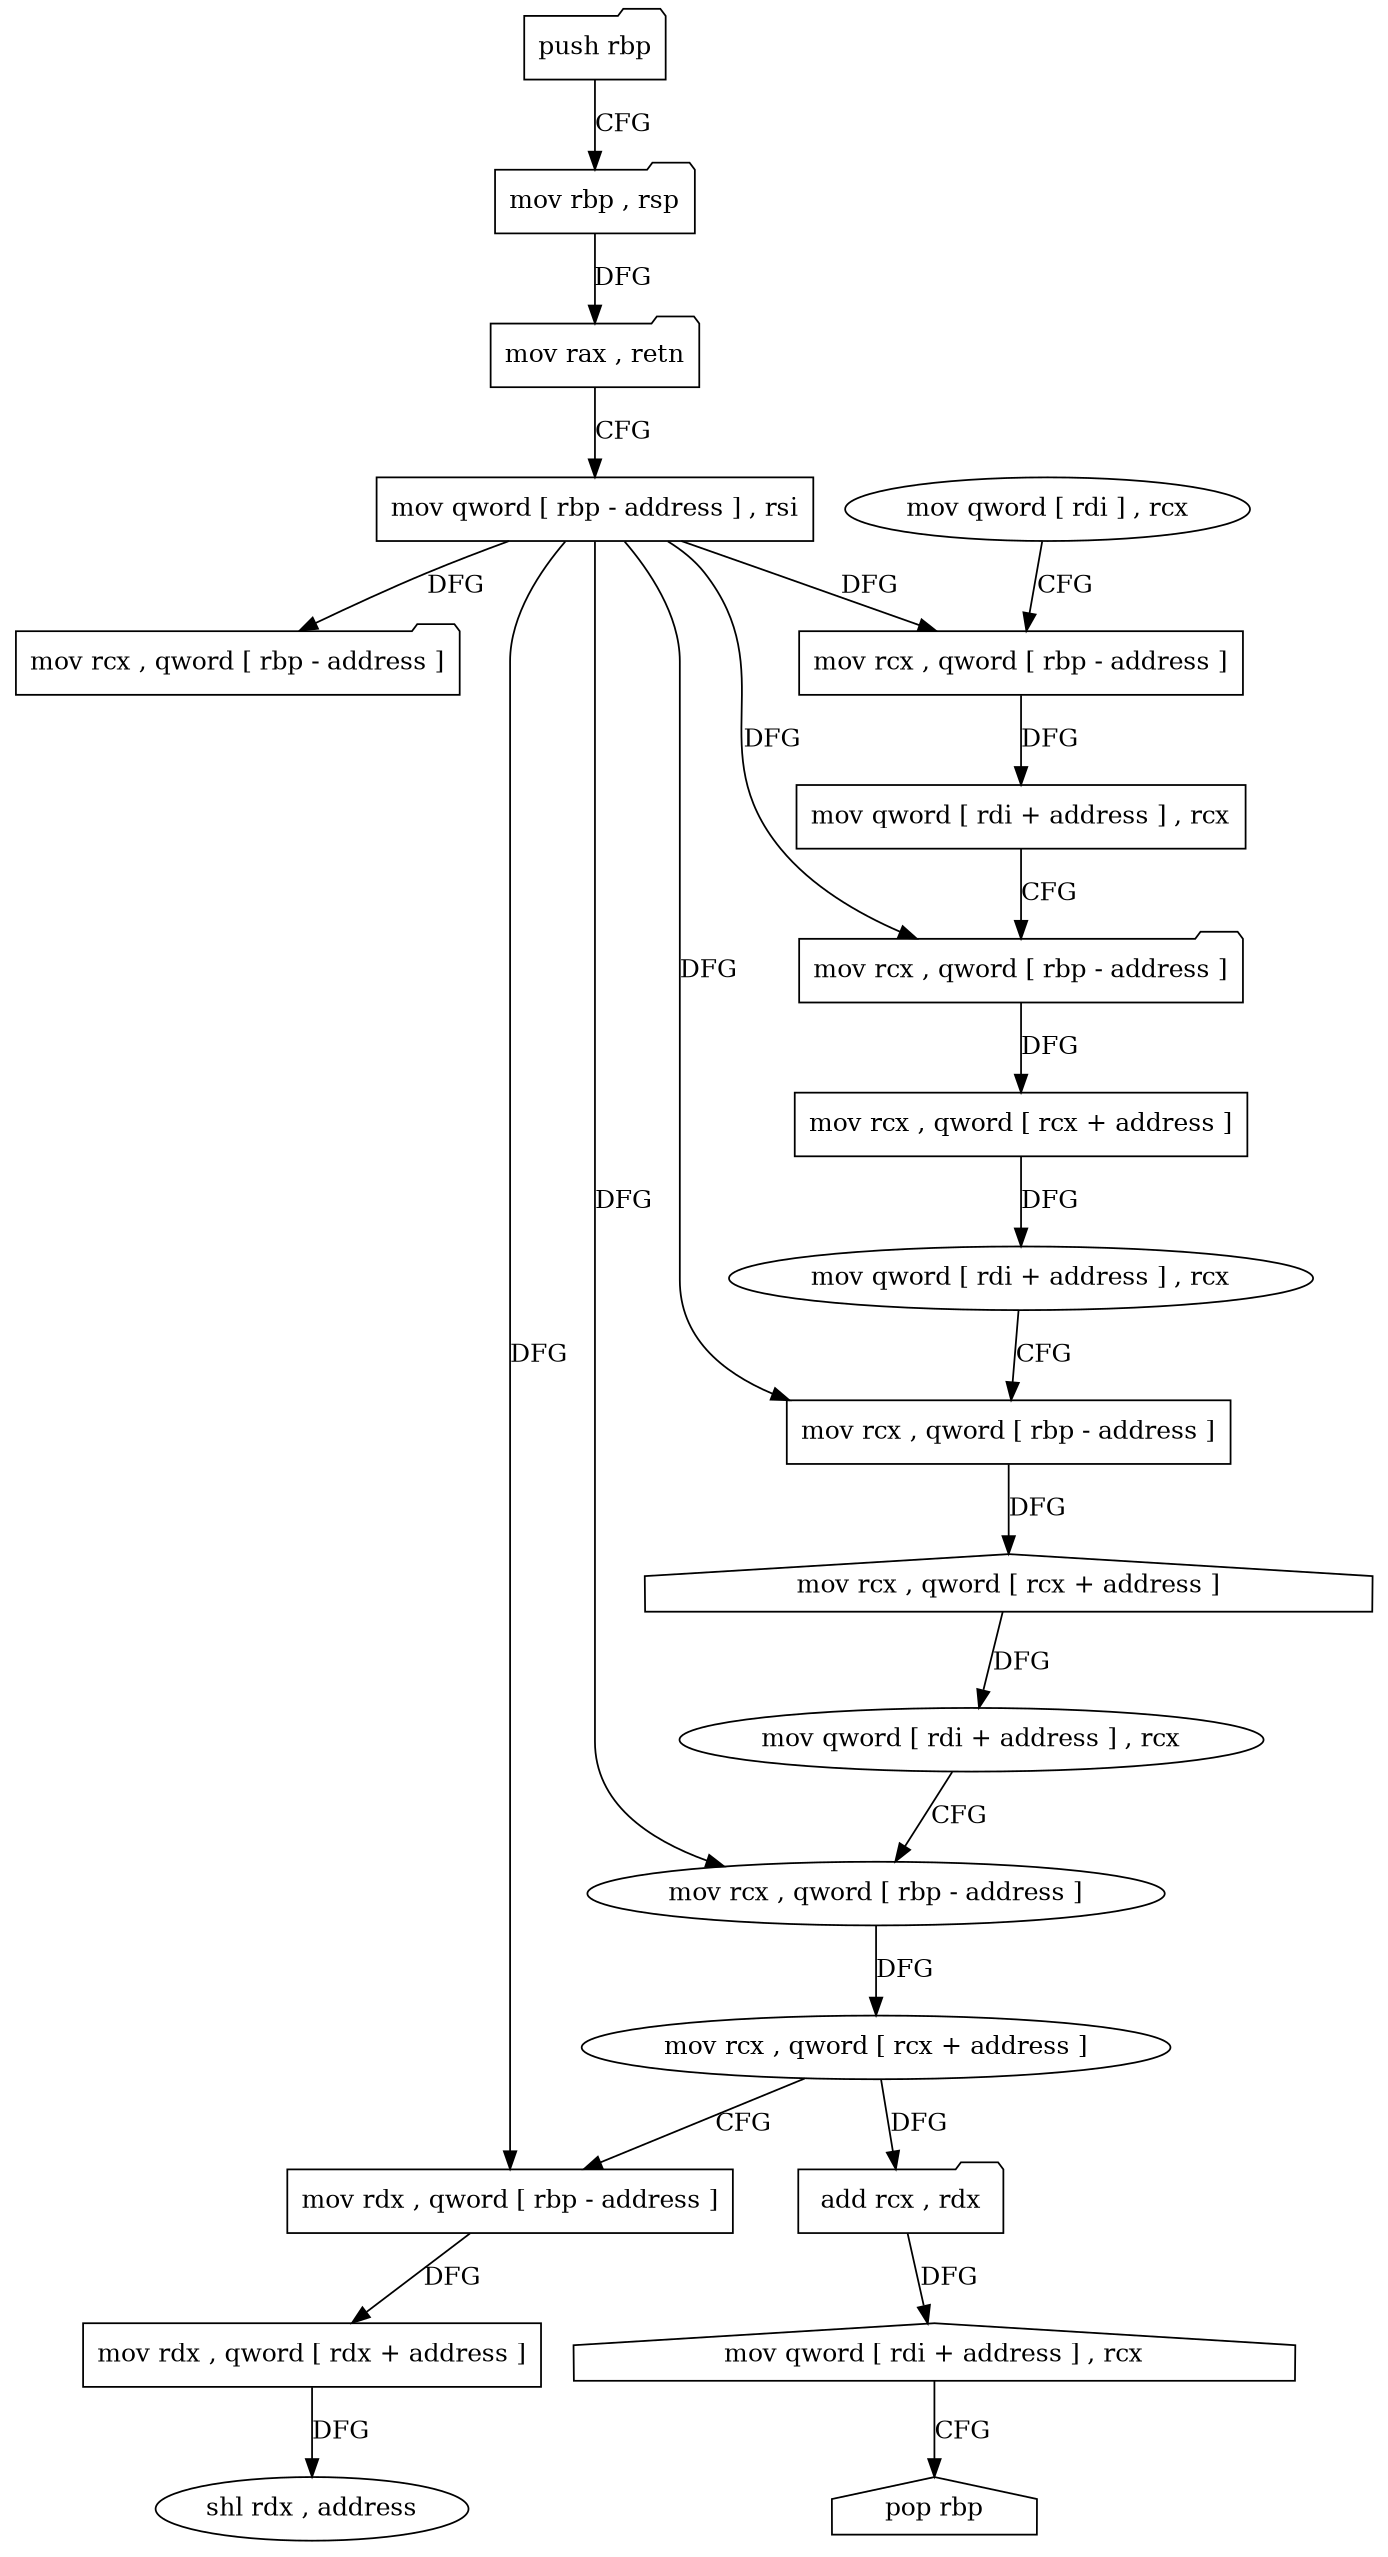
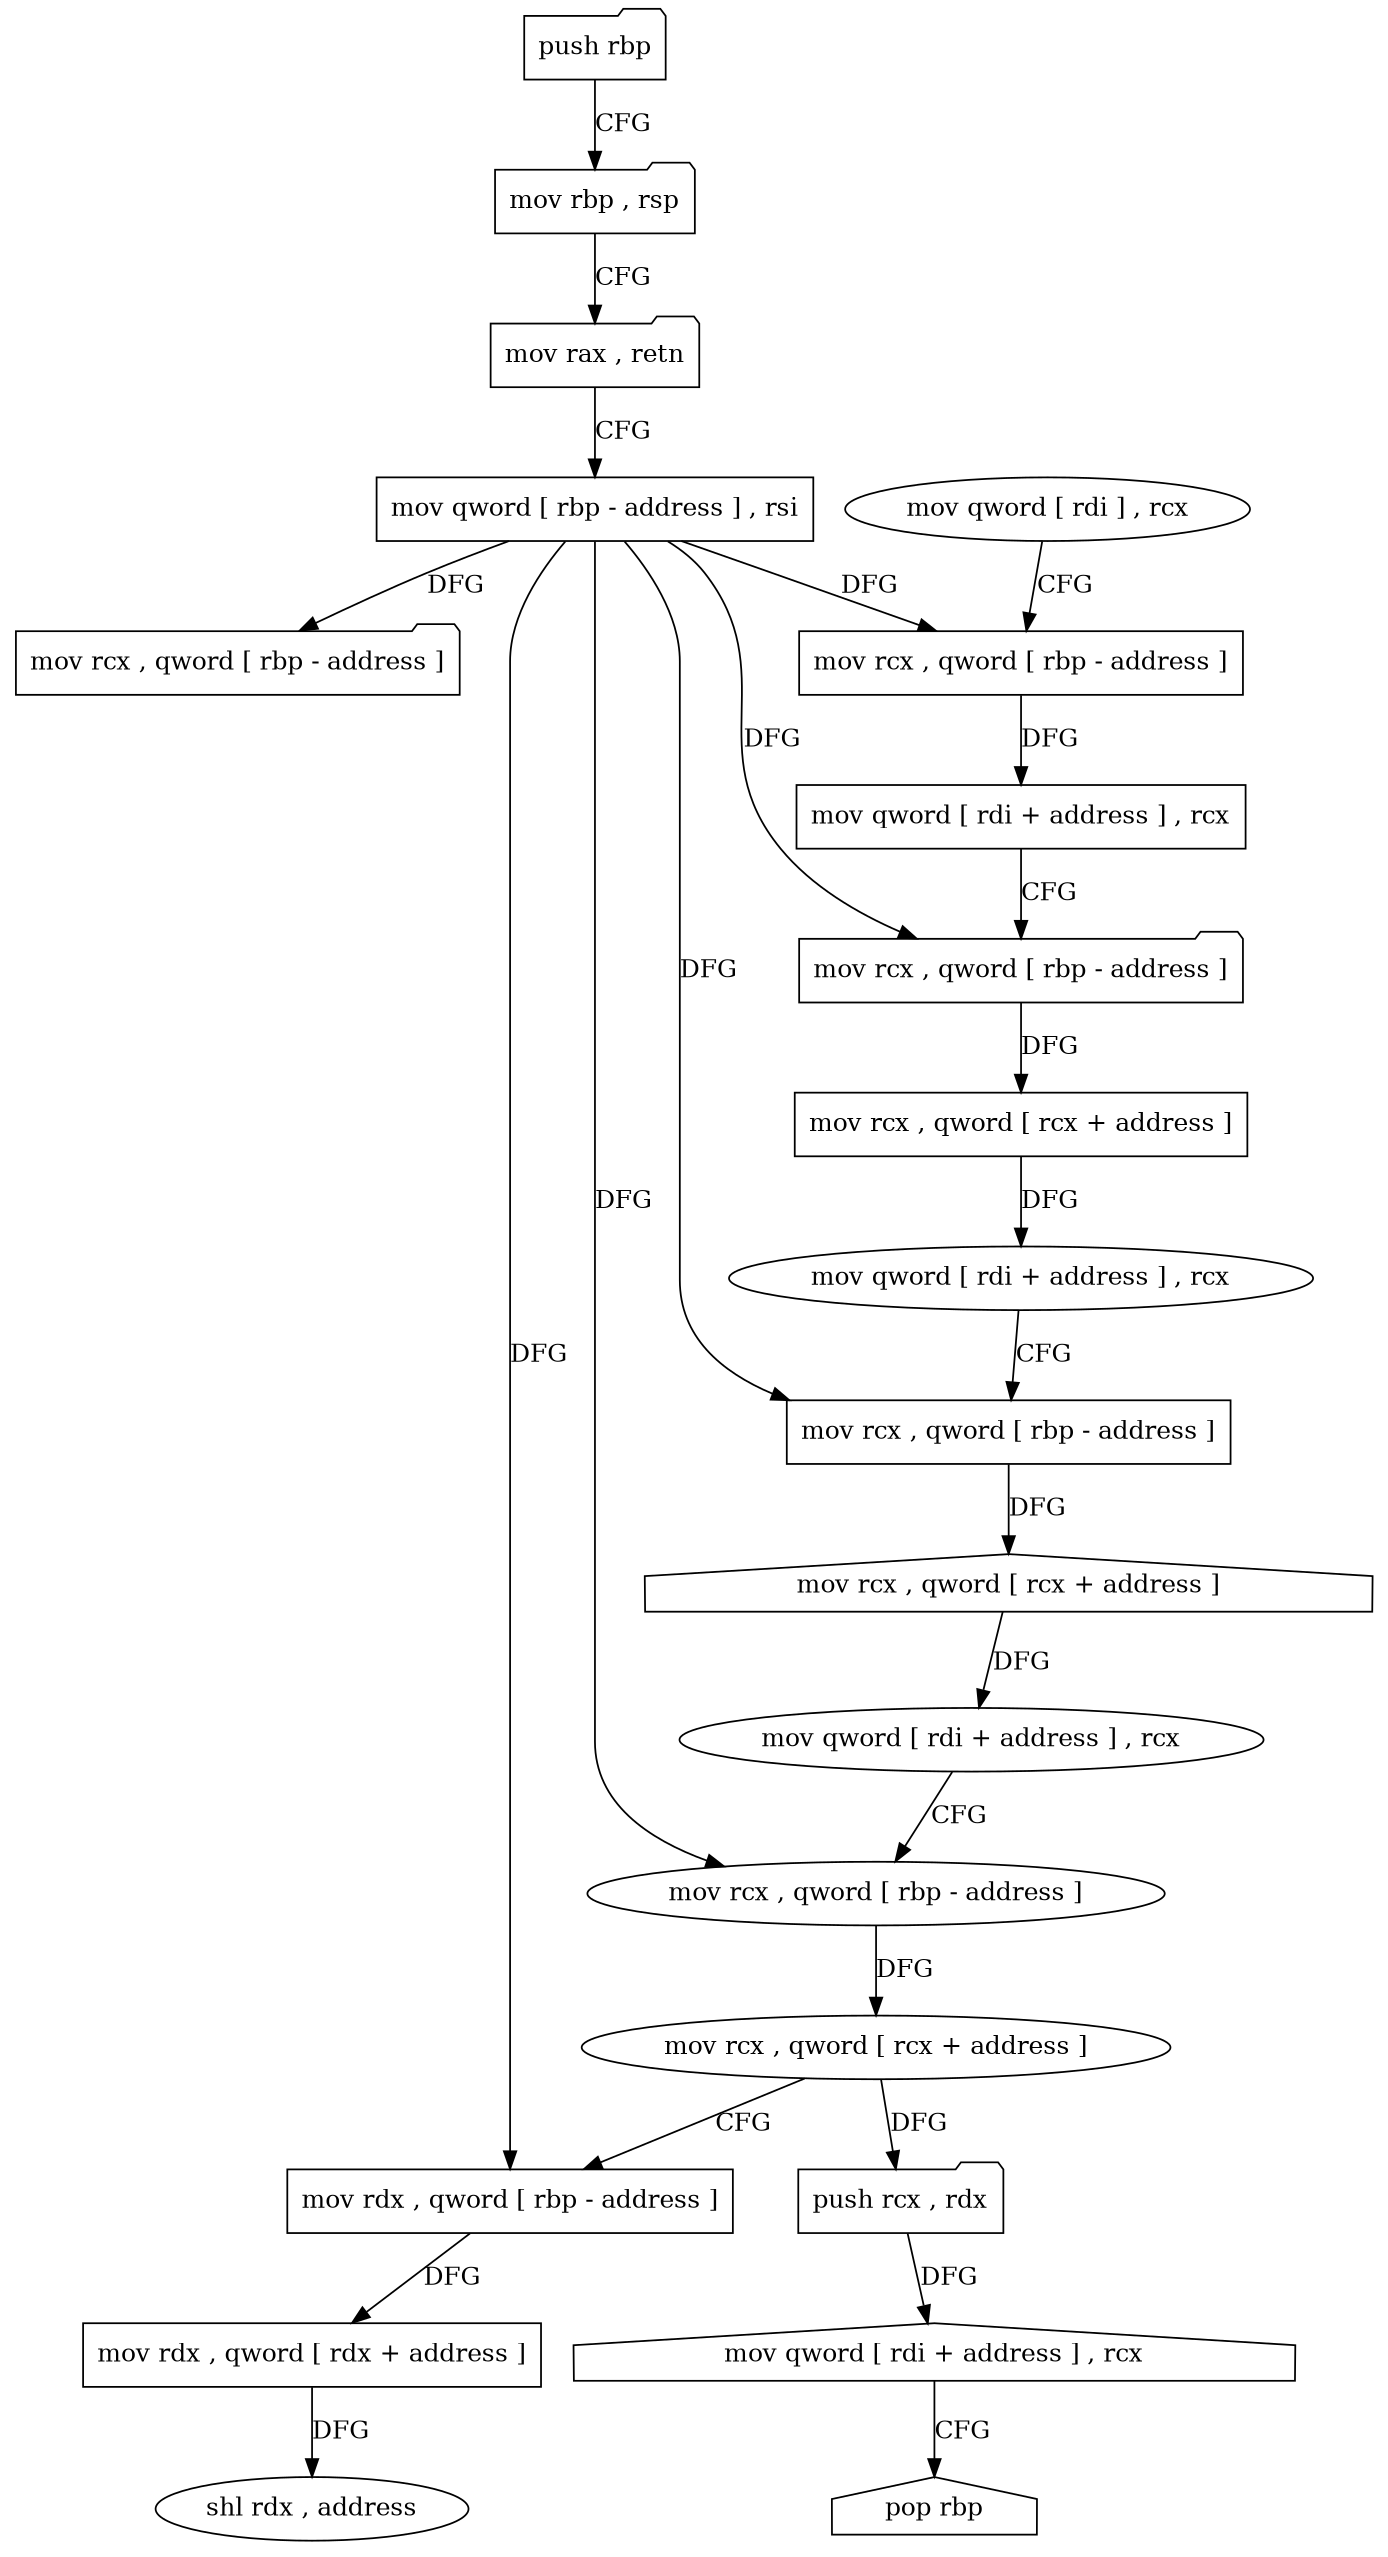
edge "mov rbp , rsp" -> "mov rax , retn": label "DFG" -> "CFG"
node "add rcx , rdx": label "add rcx , rdx" -> "push rcx , rdx"
